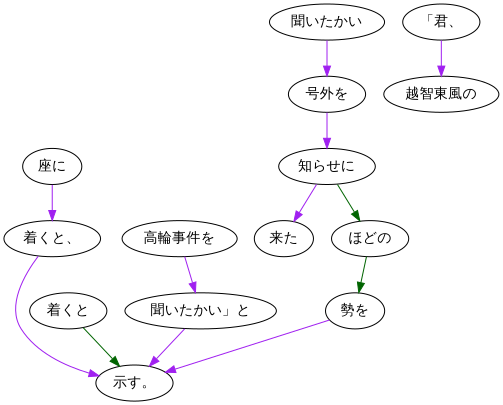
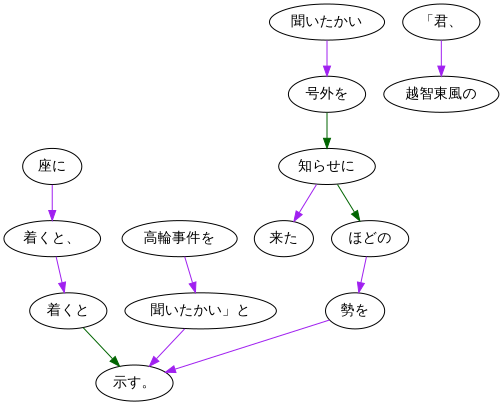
edge "号外を" -> "知らせに": color purple -> darkgreen
edge "ほどの" -> "勢を": color darkgreen -> purple
edge "着くと、" -> "示す。": now "着くと、" -> "着くと"
